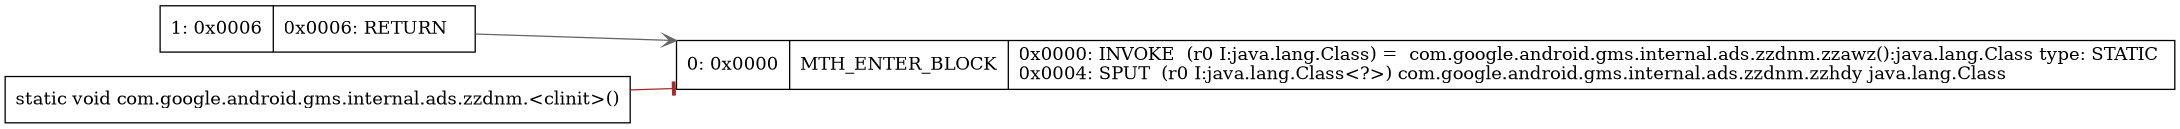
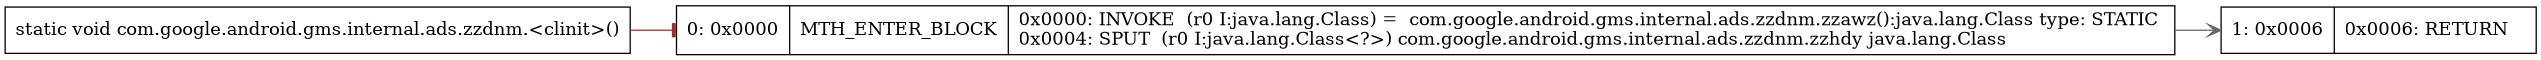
edge "1: 0x0006" -> "0: 0x0000": reversed
